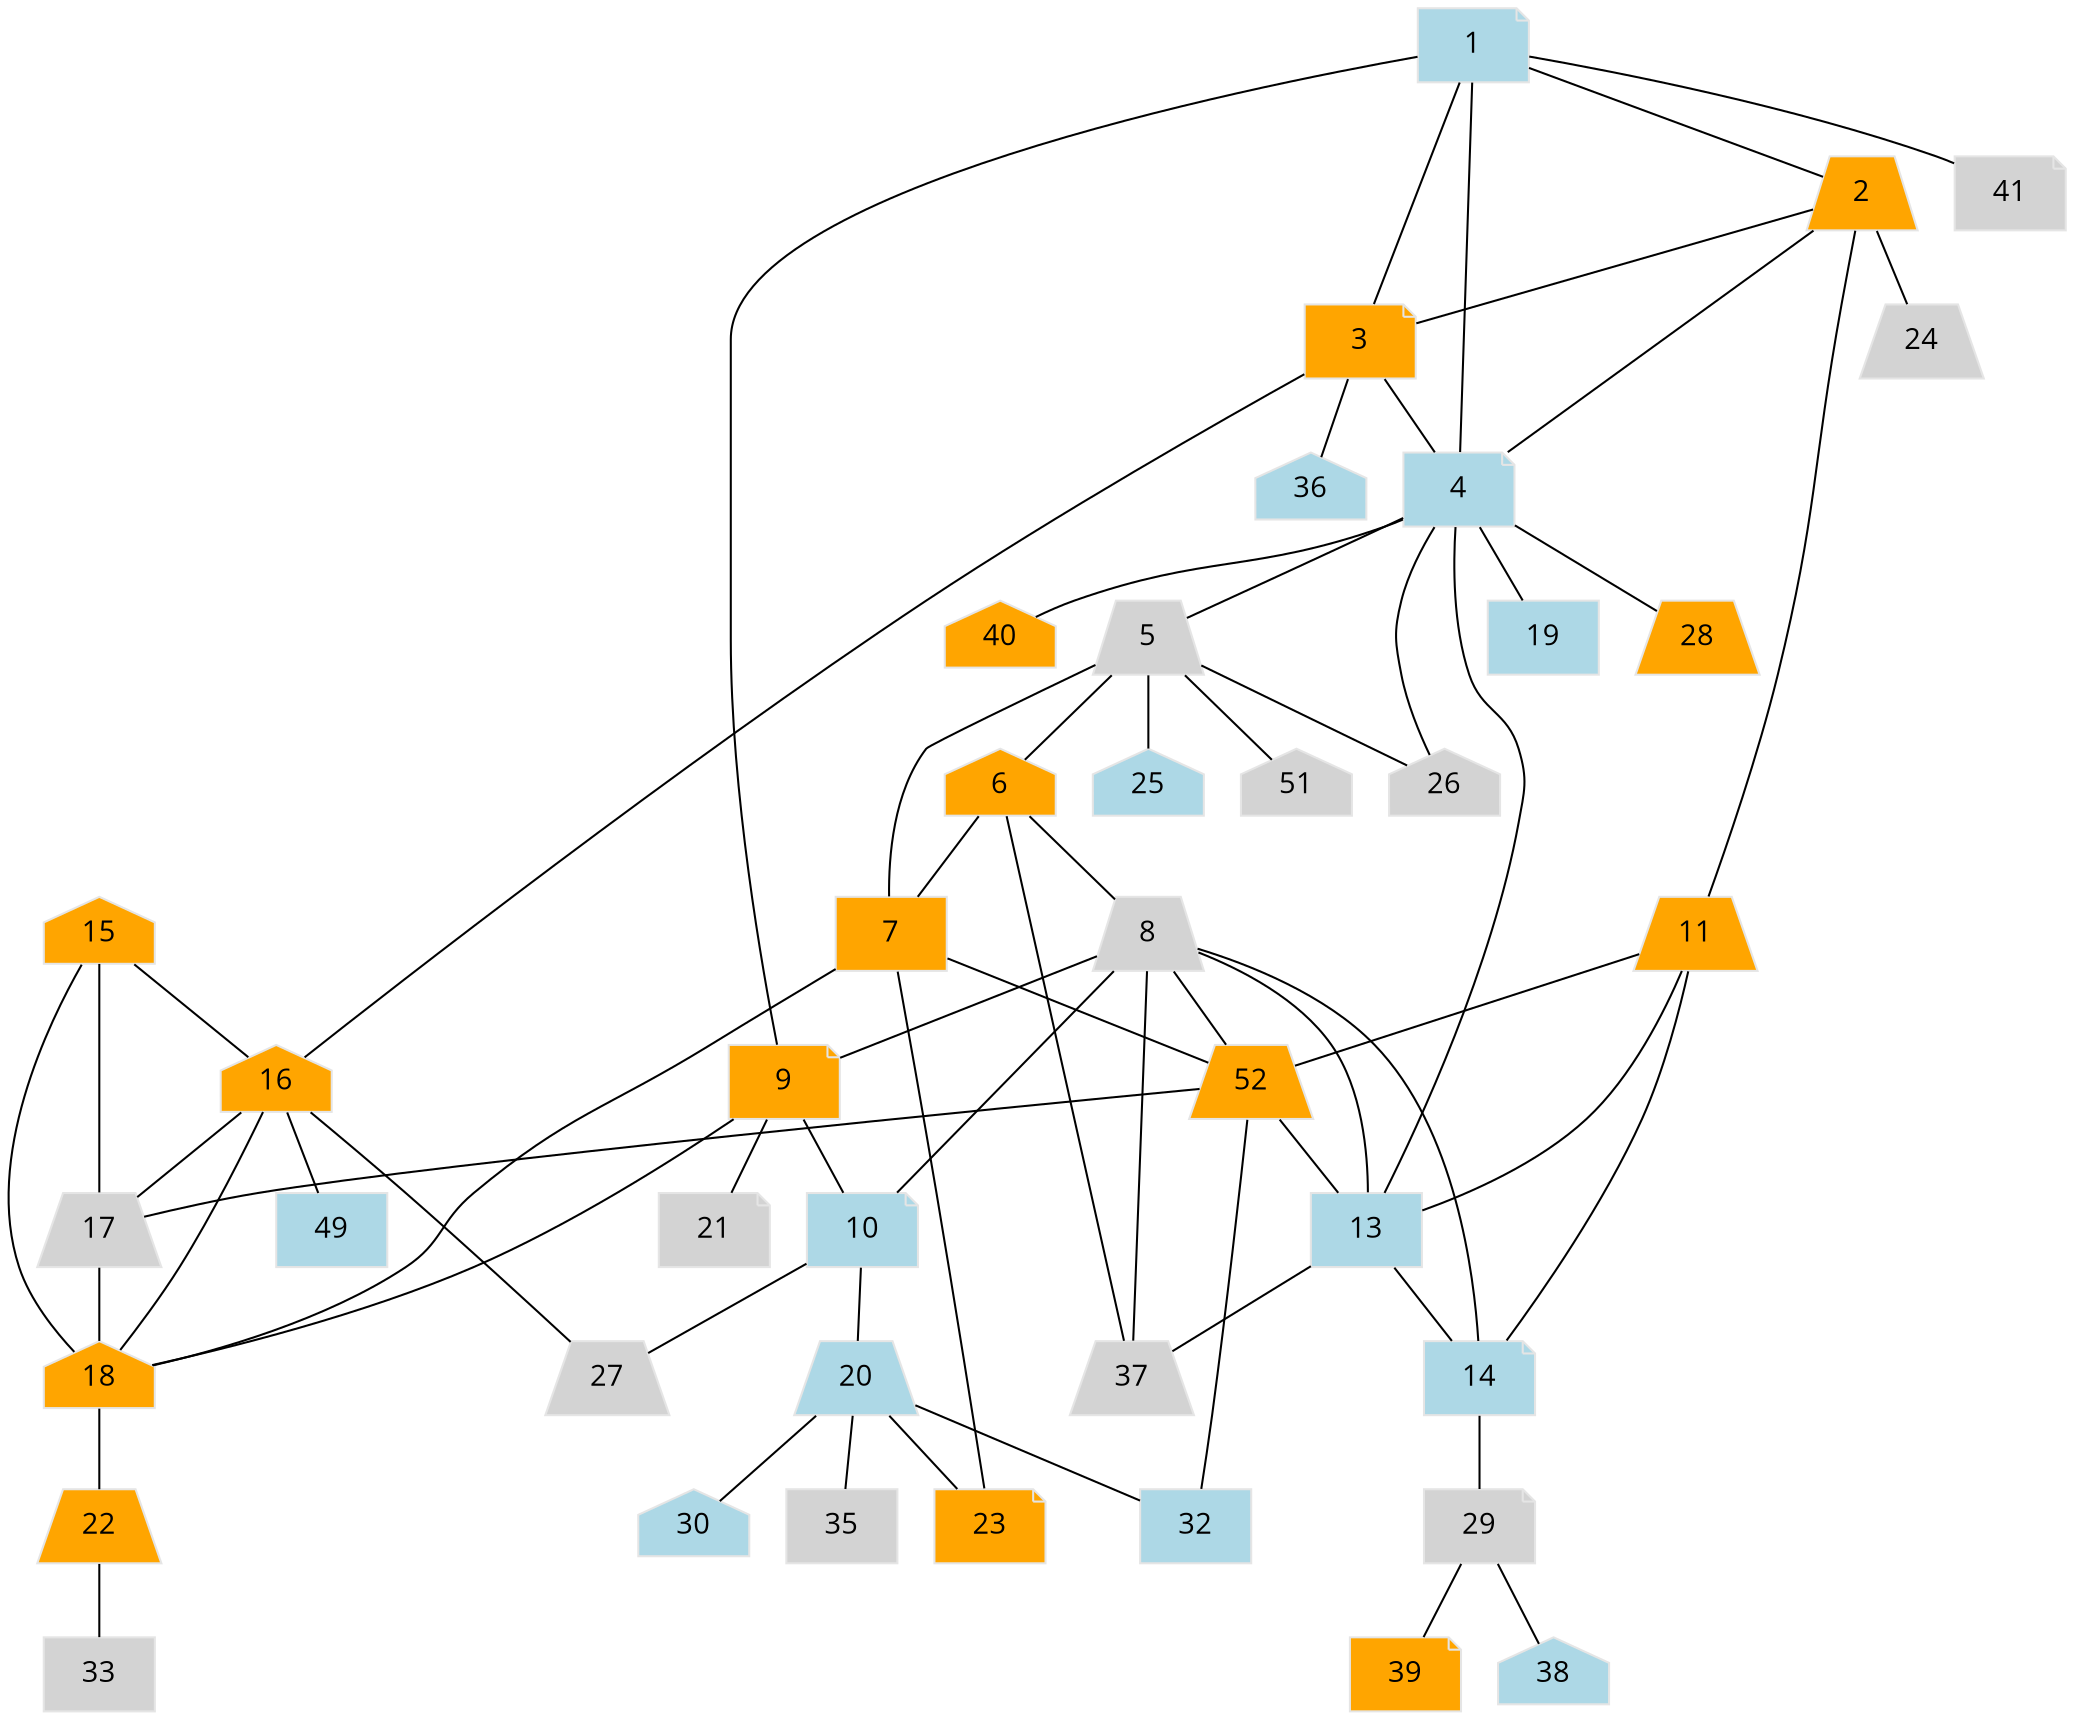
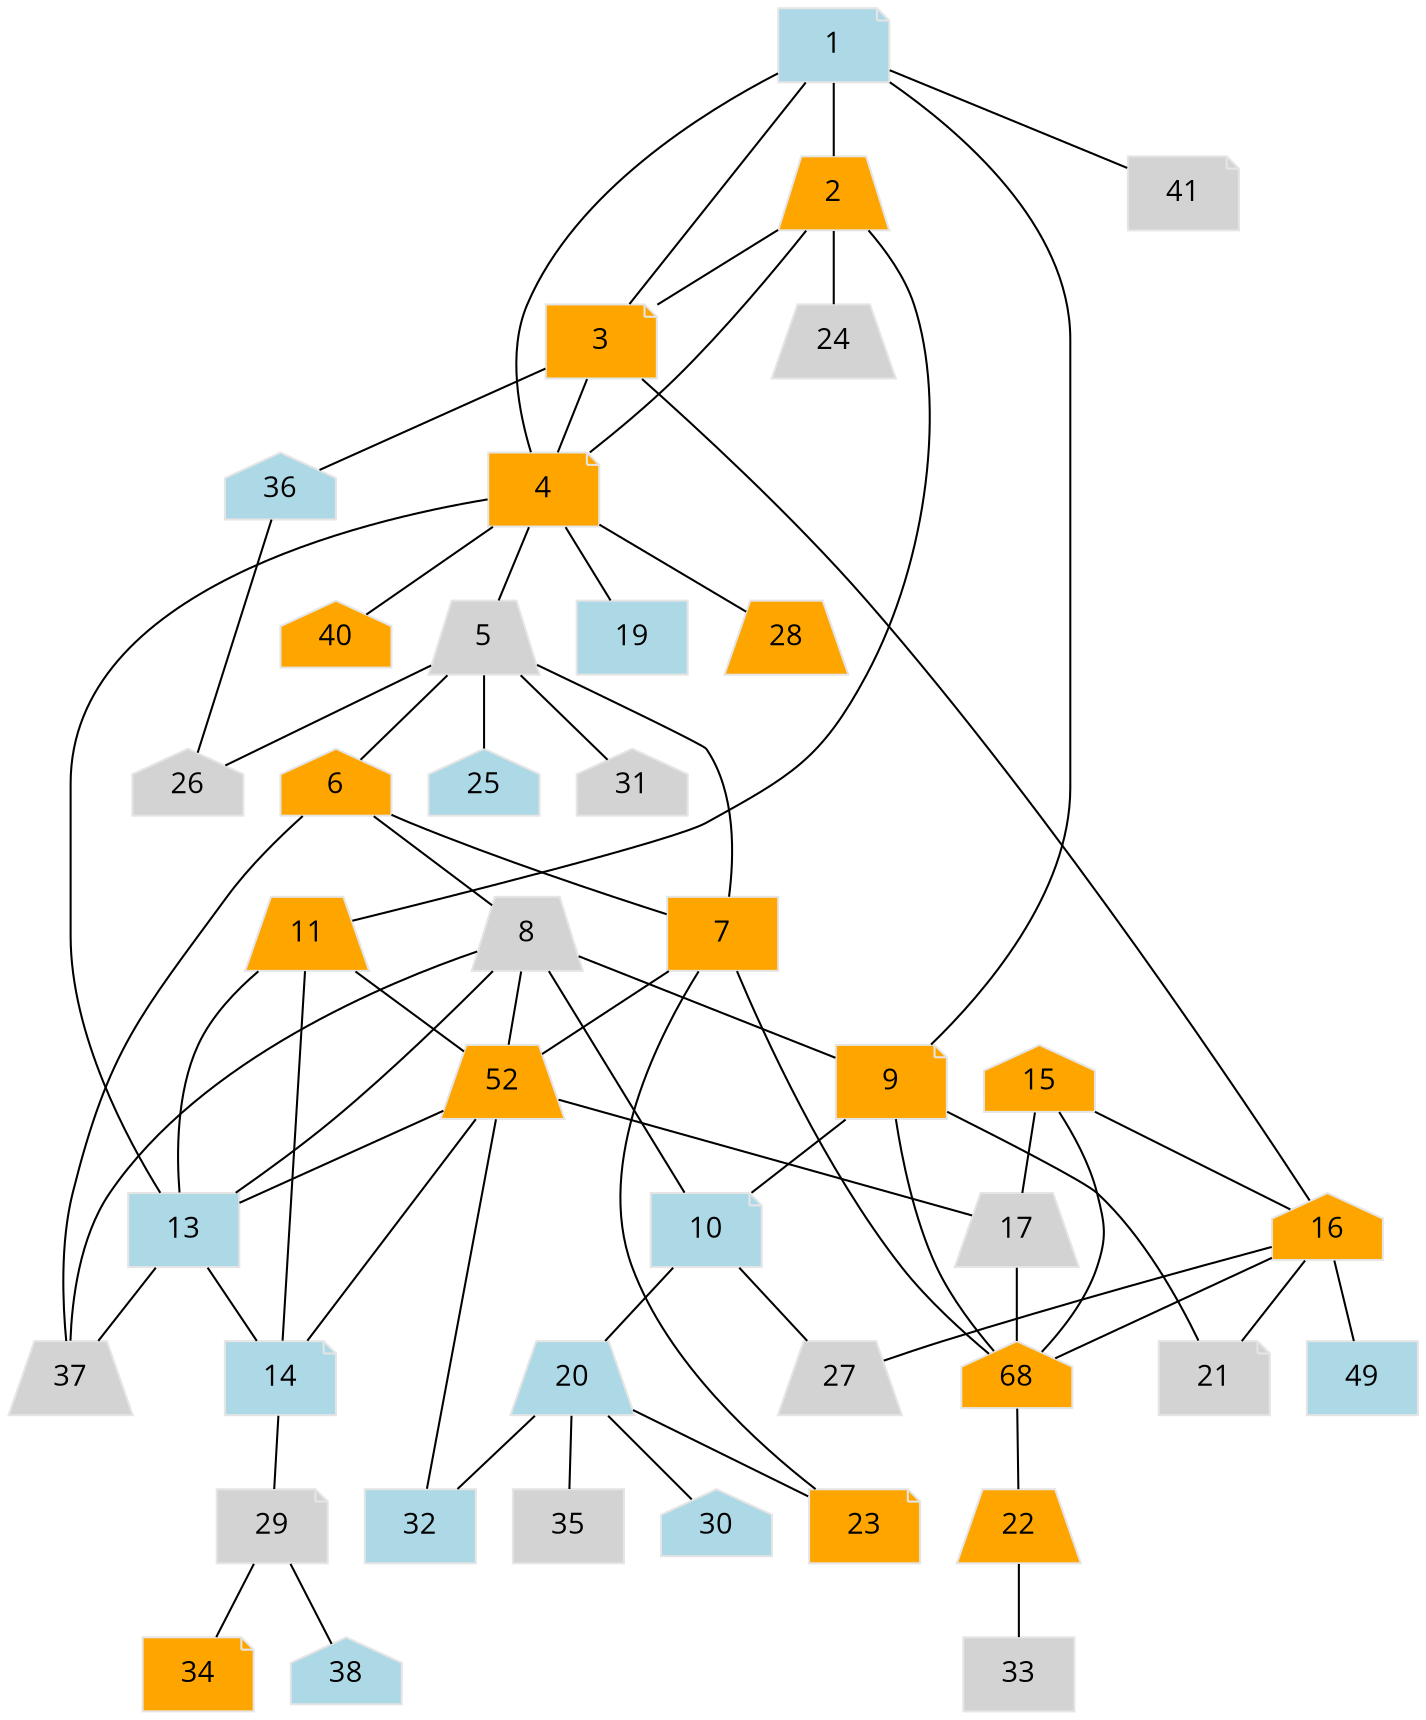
node "4": fillcolor lightblue -> orange
edge "4" -- "26": now "36" -- "26"
node "51": label "51" -> "31"
edge "8" -- "14": now "52" -- "14"
edge "16" -- "17": now "16" -- "21"
node "18": label "18" -> "68"
node "39": label "39" -> "34"
